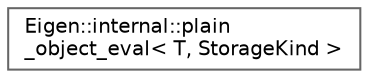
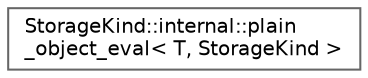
node "Eigen::internal::plain _object_eval< T, StorageKind >": label "Eigen::internal::plain _object_eval< T, StorageKind >" -> "StorageKind::internal::plain _object_eval< T, StorageKind >"
